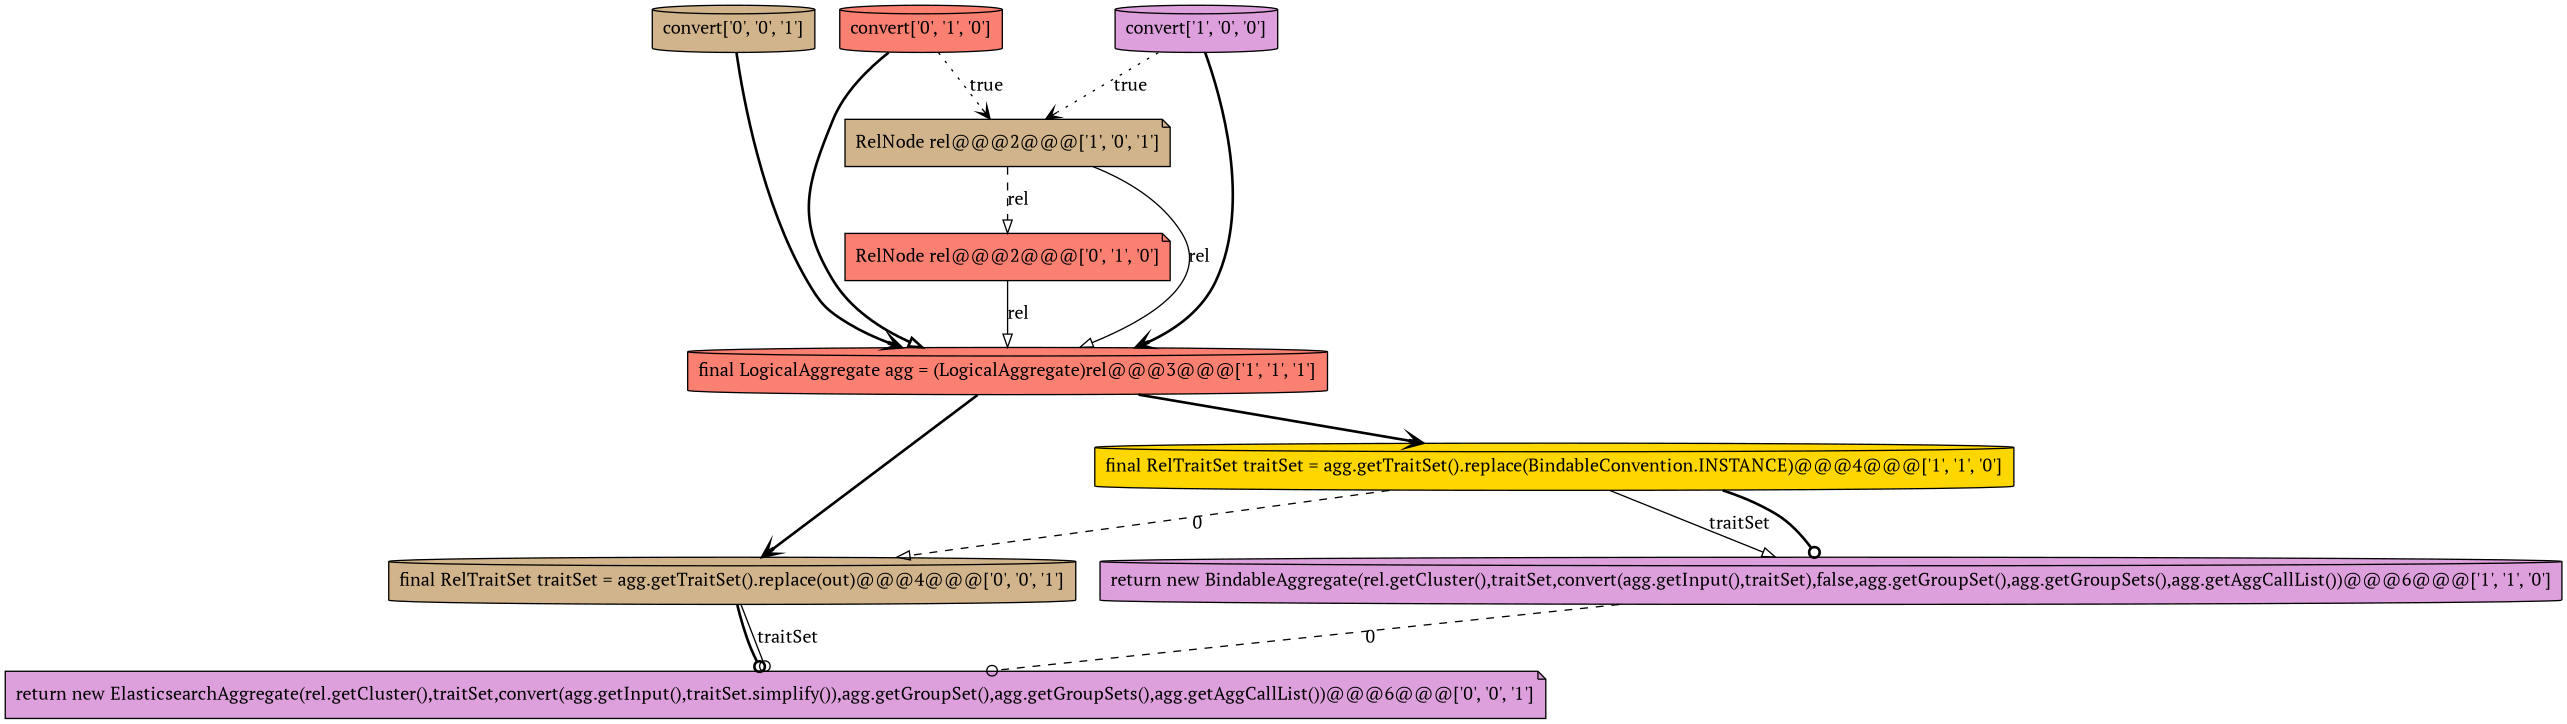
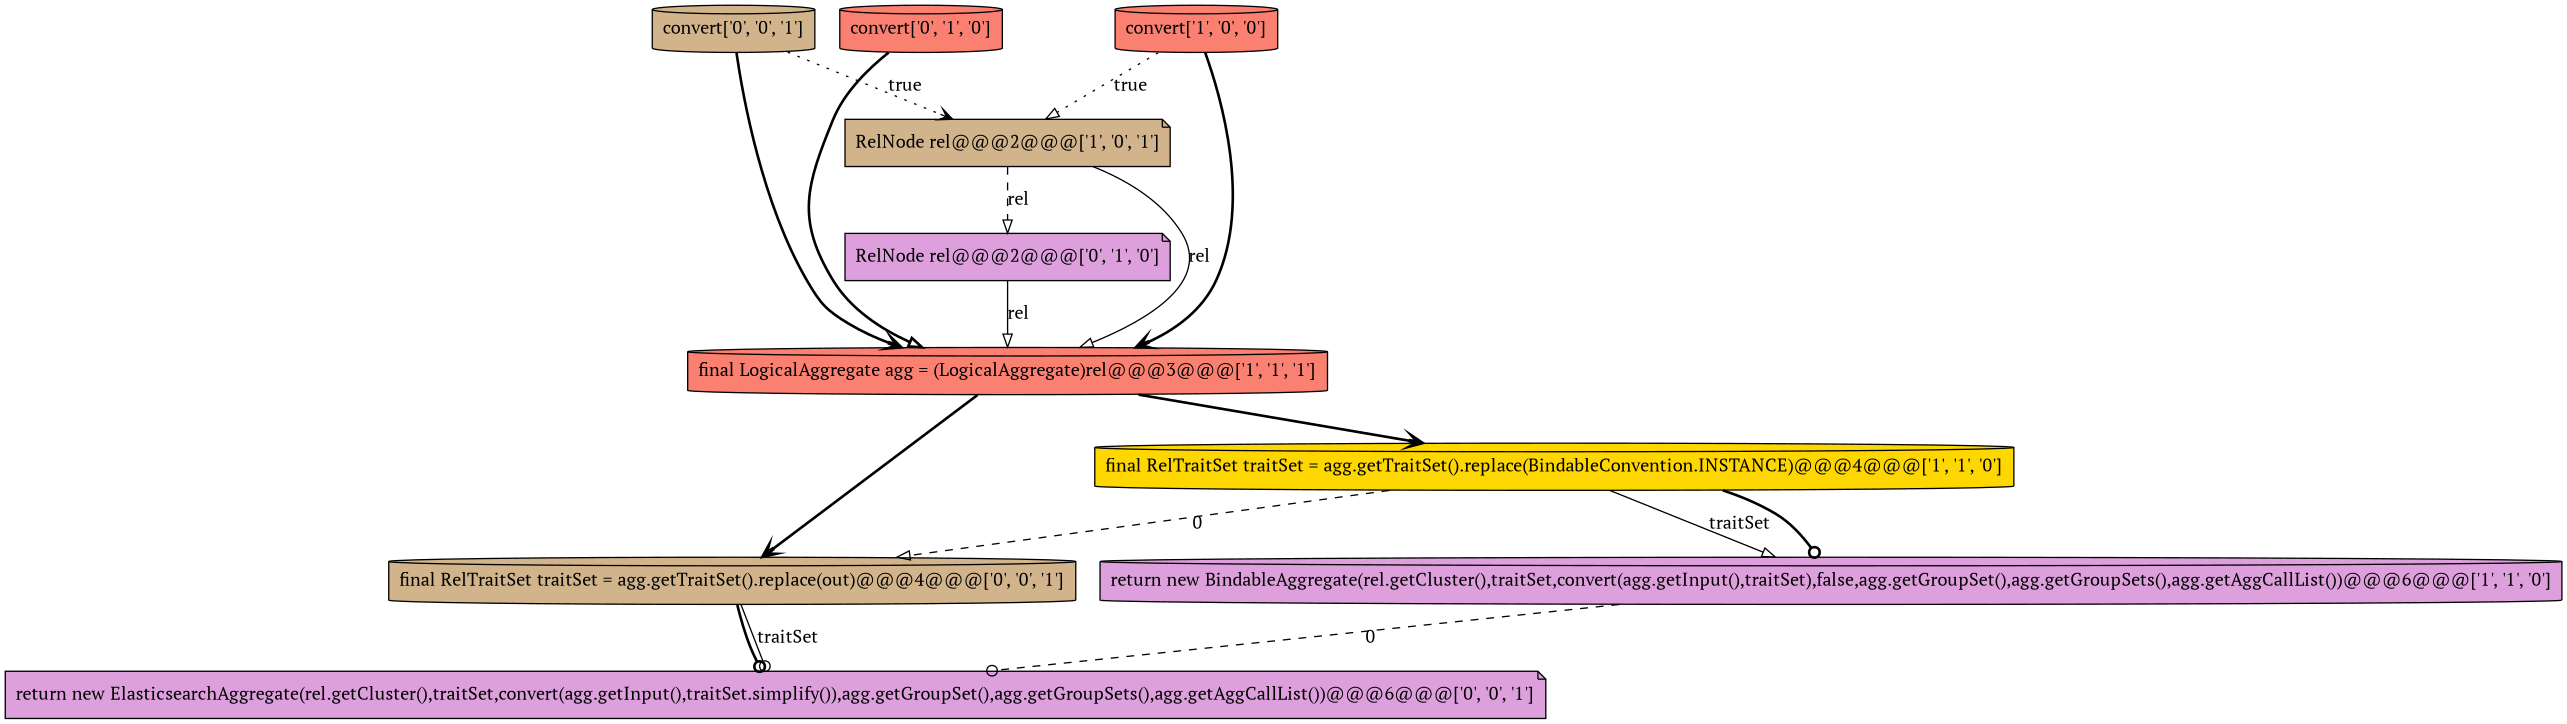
node "convert['1', '0', '0']": fillcolor plum -> salmon
edge "convert['0', '1', '0']" -> "RelNode rel@@@2@@@['1', '0', '1']": now "convert['0', '0', '1']" -> "RelNode rel@@@2@@@['1', '0', '1']"
edge "convert['1', '0', '0']" -> "RelNode rel@@@2@@@['1', '0', '1']": arrowhead vee -> onormal
node "RelNode rel@@@2@@@['0', '1', '0']": fillcolor salmon -> plum
